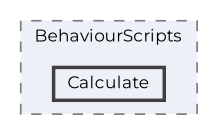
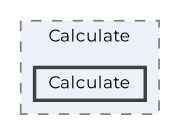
cluster "BehaviourScripts": label "BehaviourScripts" -> "Calculate"
